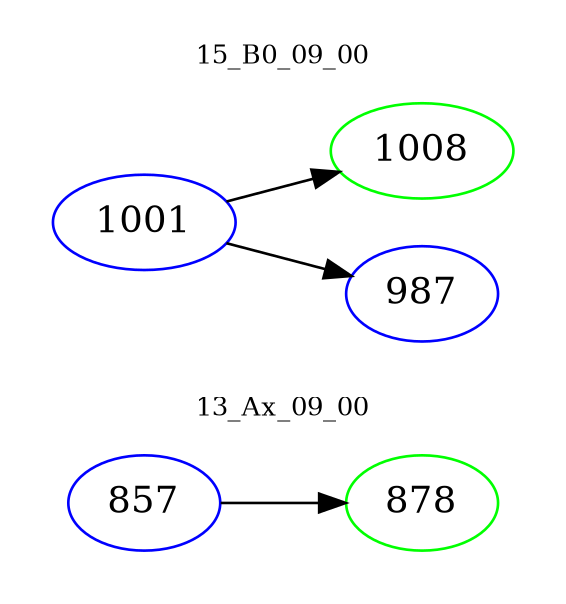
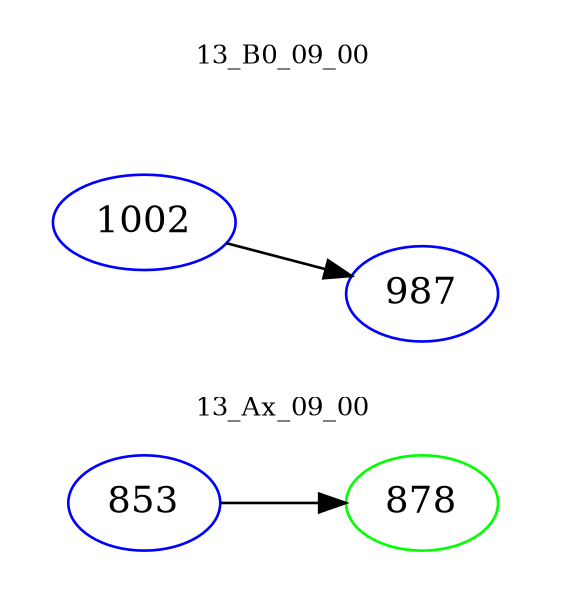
cluster "15_B0_09_00": label "15_B0_09_00" -> "13_B0_09_00"
node "1008": removed
node "1001": label "1001" -> "1002"
node "857": label "857" -> "853"
